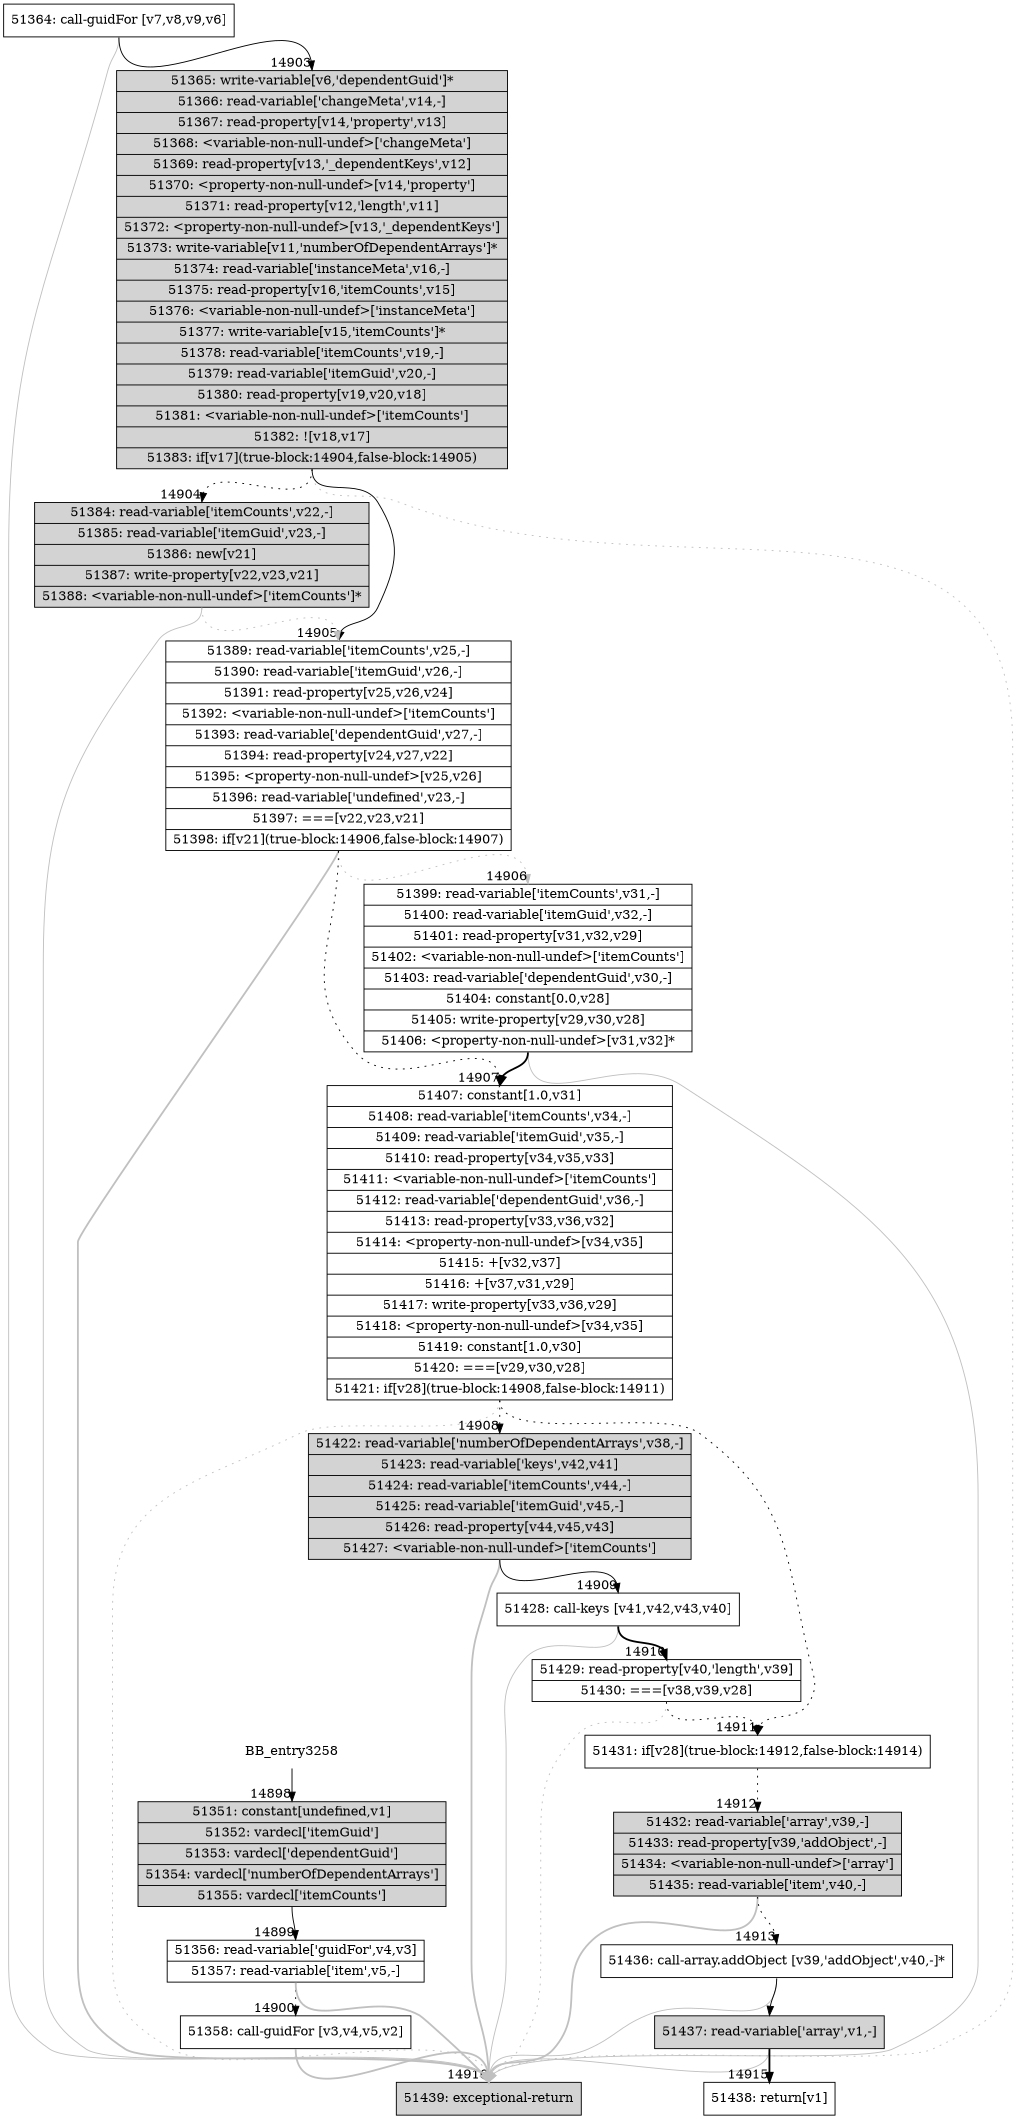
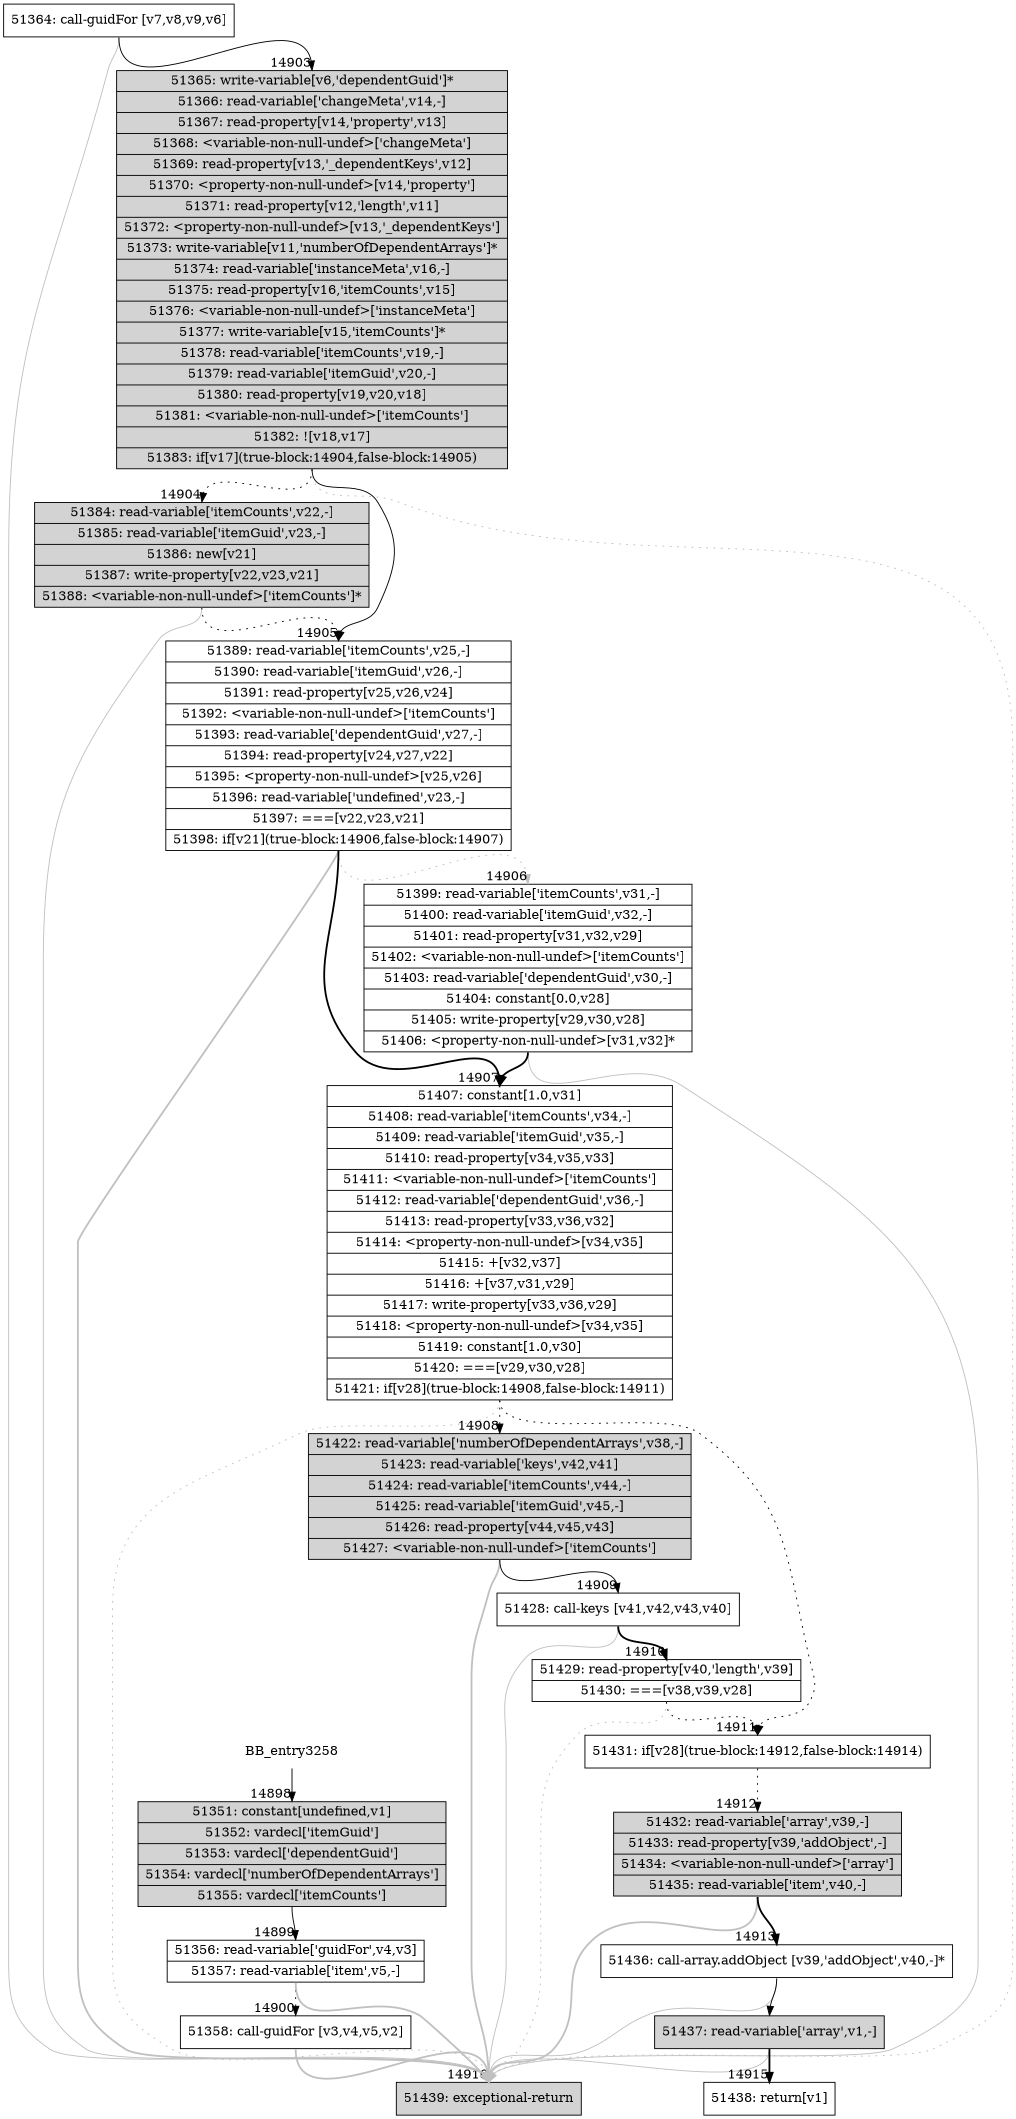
edge "51384: read-variable['itemCounts',v22,-]" -> "51389: read-variable['itemCounts',v25,-]": color gray -> black
edge "51389: read-variable['itemCounts',v25,-]" -> "51407: constant[1.0,v31]": style dotted -> bold
edge "51432: read-variable['array',v39,-]" -> "51436: call-array.addObject [v39,'addObject',v40,-]*": style dotted -> bold
